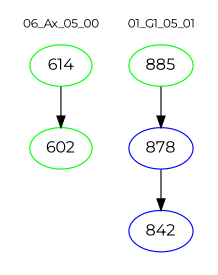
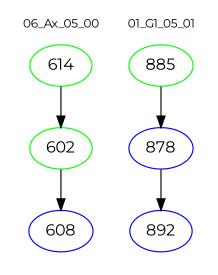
node "608": added
node "842": label "842" -> "892"
